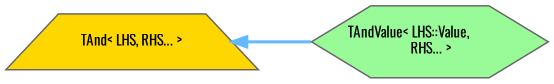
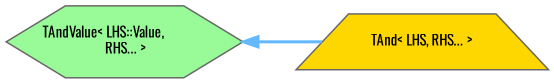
edge "TAndValue< LHS::Value, RHS... >" -> "TAnd< LHS, RHS... >": reversed
